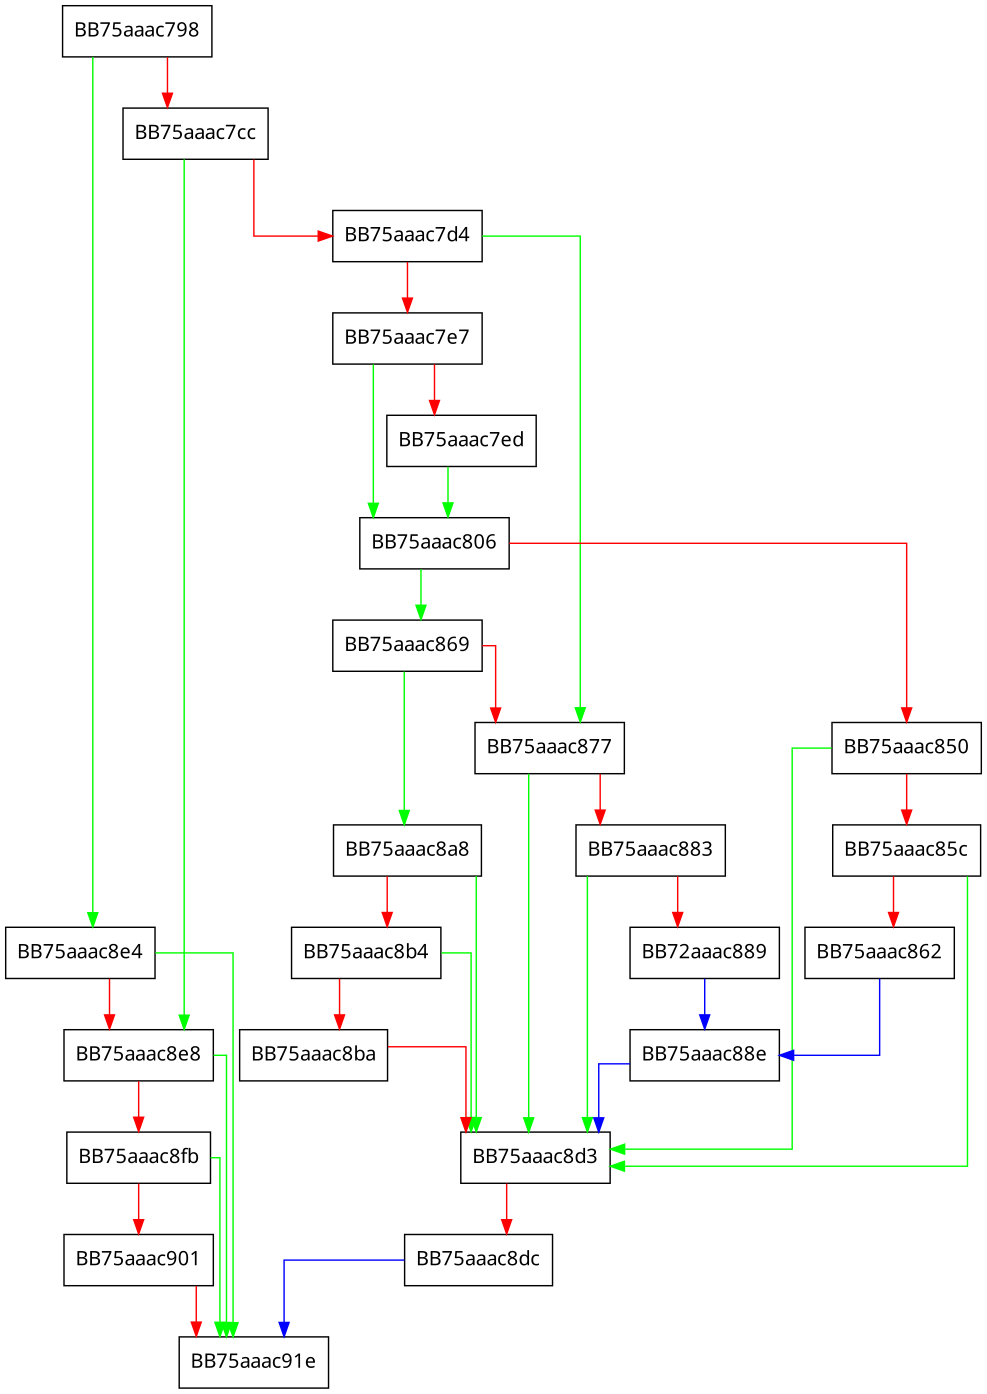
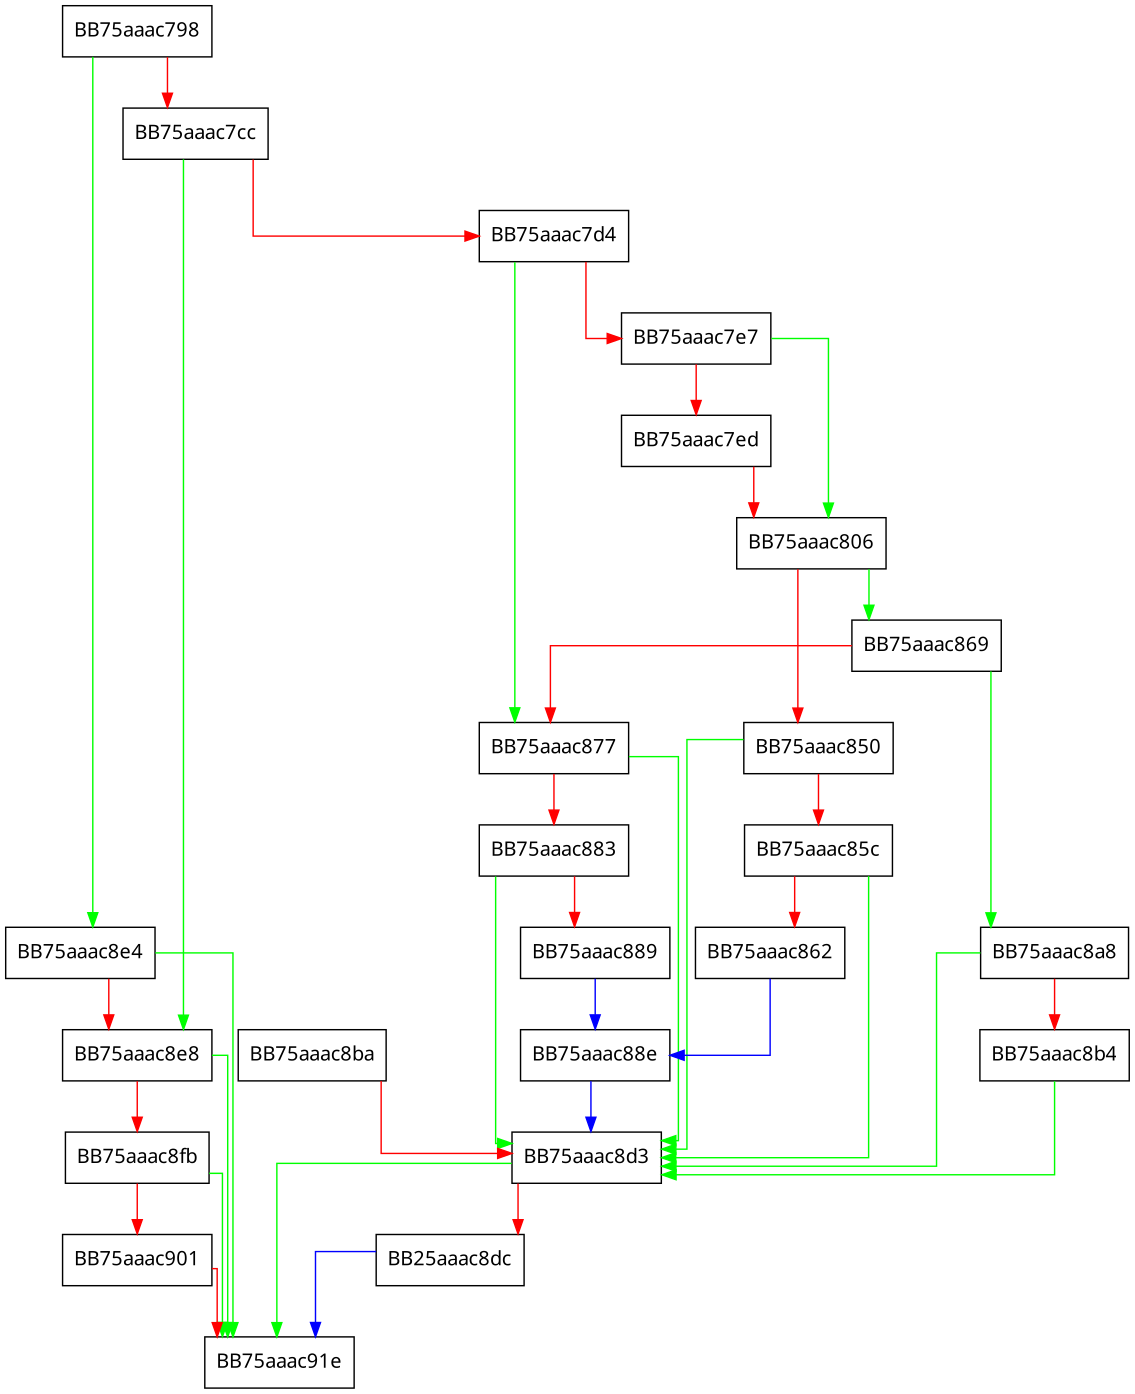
edge "BB75aaac7ed" -> "BB75aaac806": color green -> red
node "BB72aaac889": label "BB72aaac889" -> "BB75aaac889"
edge "BB75aaac8b4" -> "BB75aaac8ba": removed
edge "BB75aaac8d3" -> "BB75aaac91e": added
node "BB75aaac8dc": label "BB75aaac8dc" -> "BB25aaac8dc"
